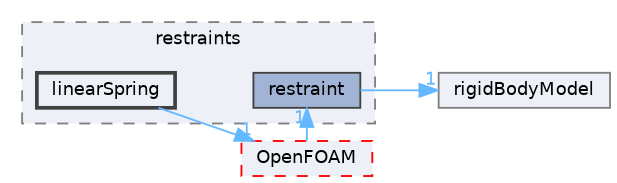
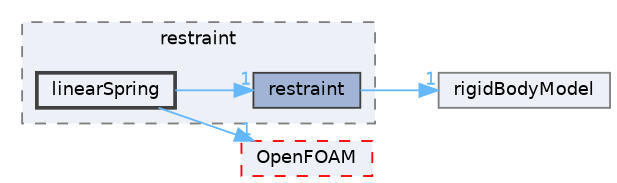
cluster "restraints": label "restraints" -> "restraint"
edge "OpenFOAM" -> "restraint": now "linearSpring" -> "restraint"
